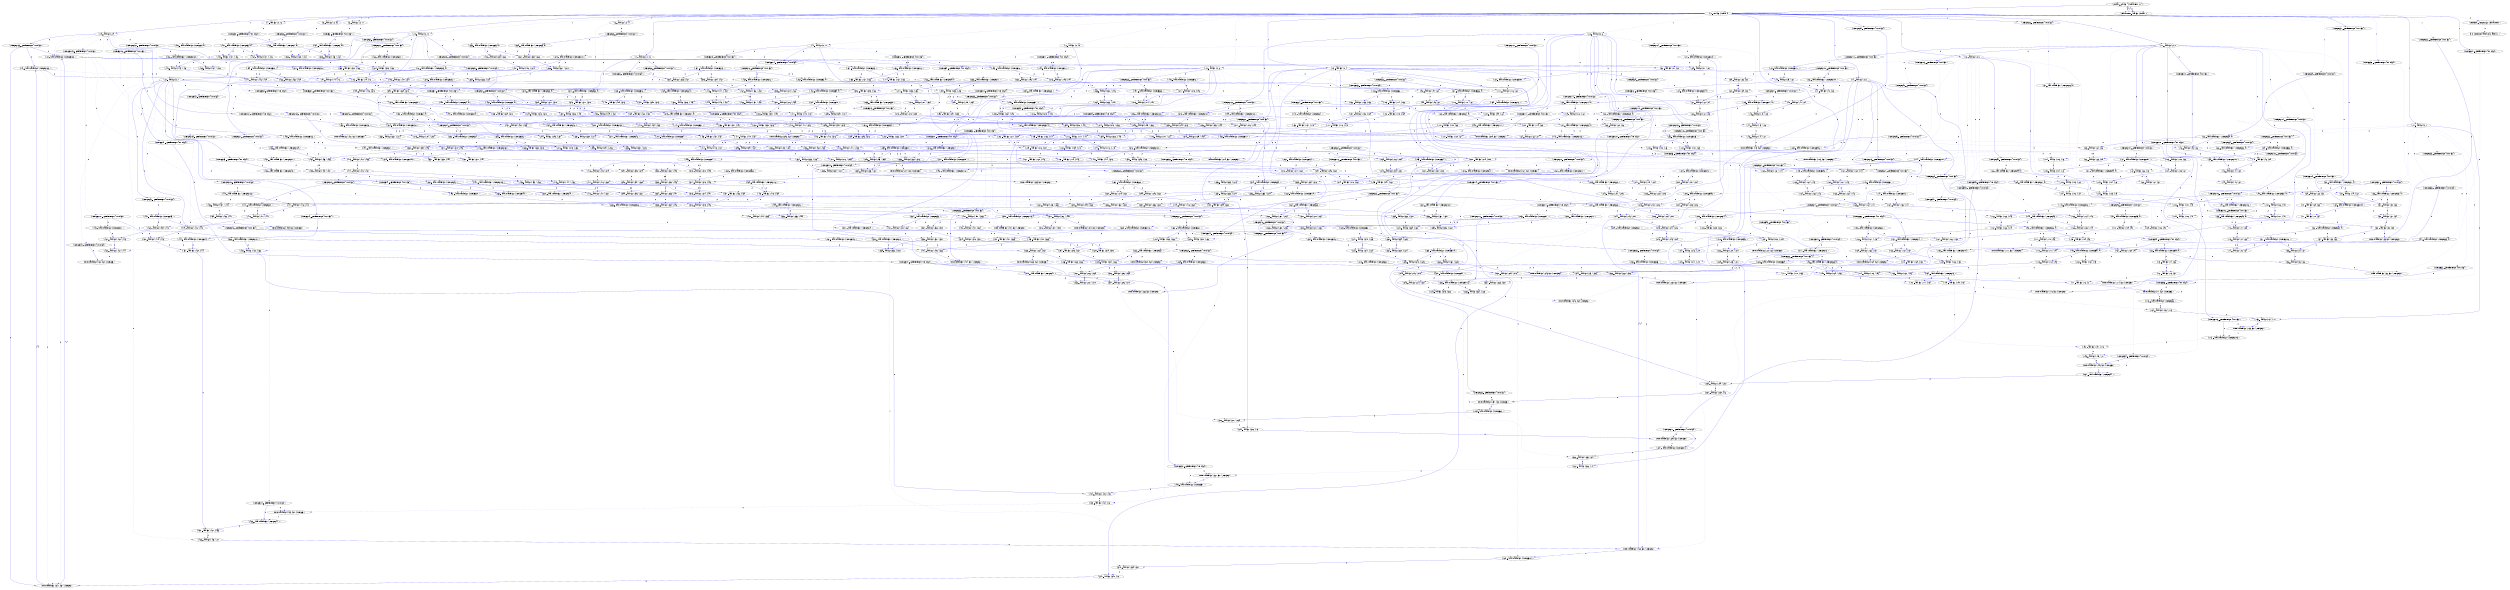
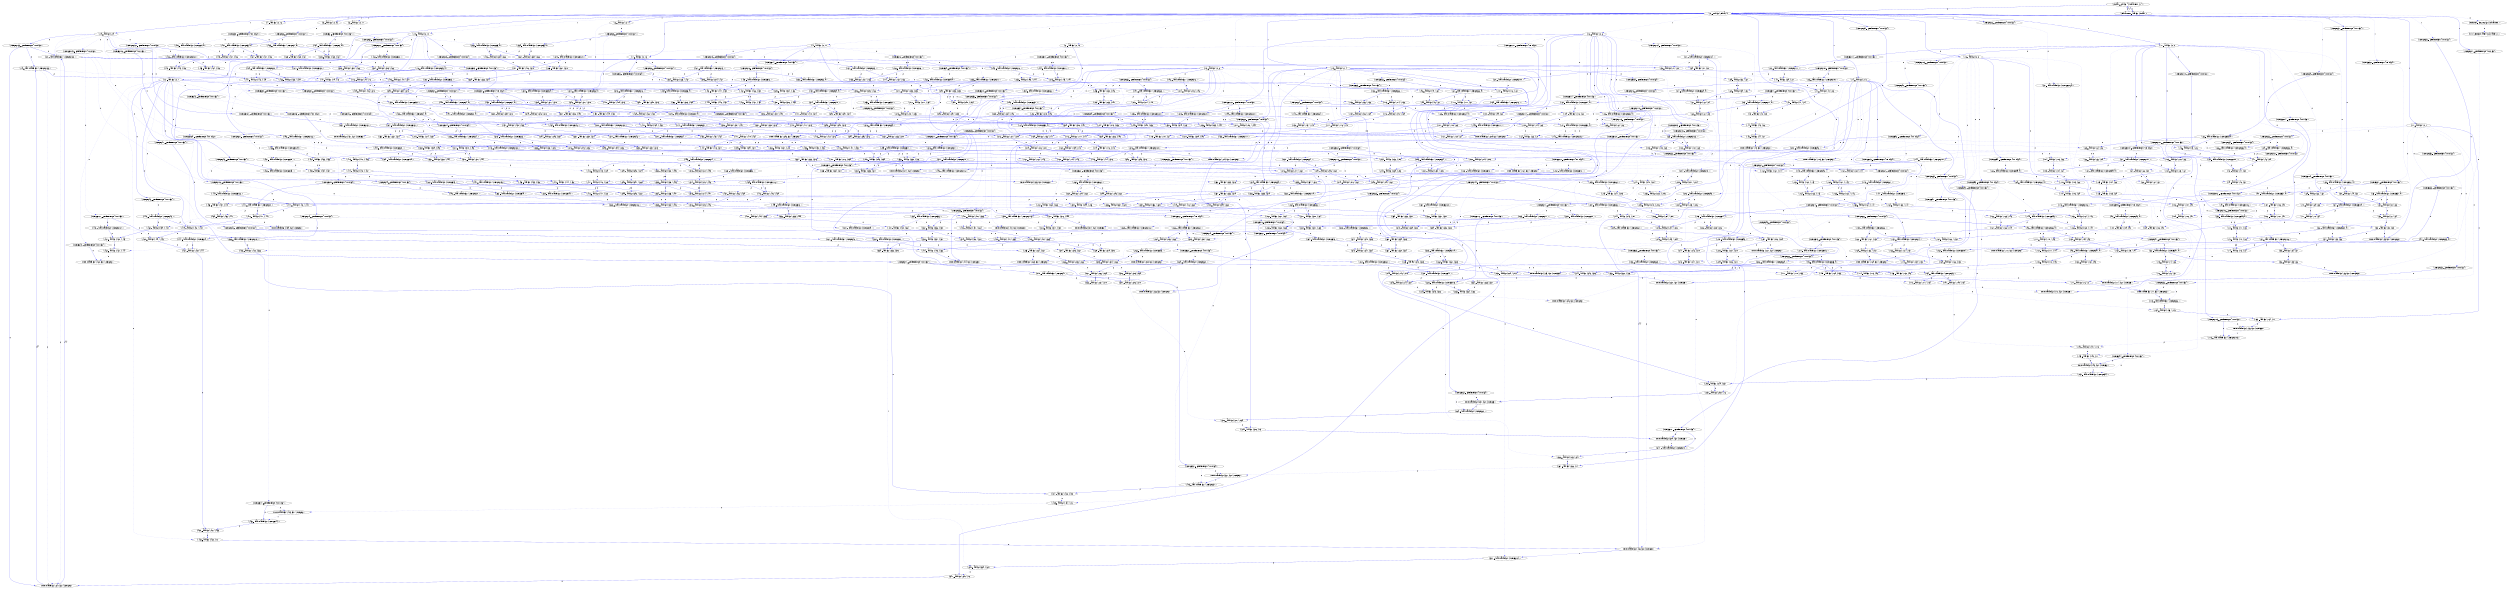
node "%343 = add i32 %342, %325": label "%343 = add i32 %342, %325" -> "%343 = add i92 %342, %325"
